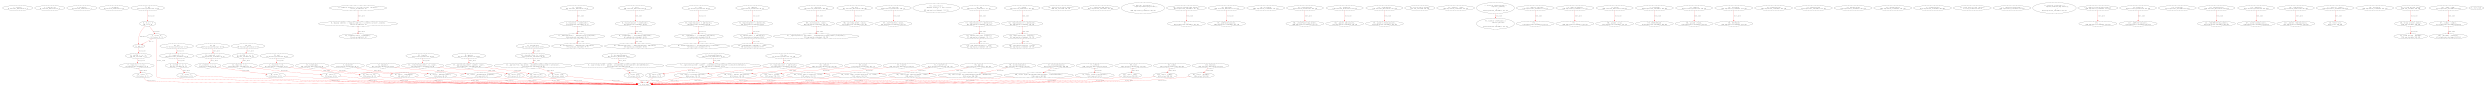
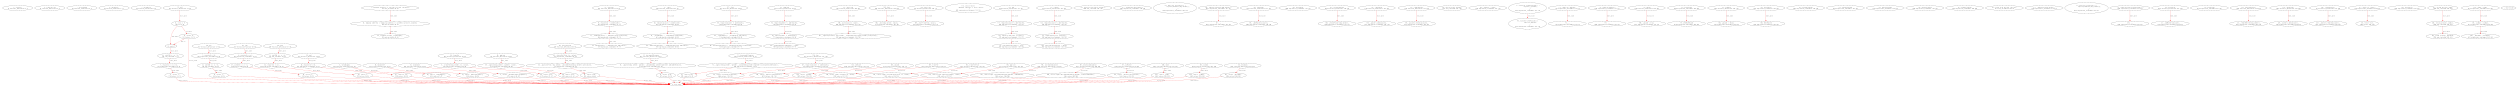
node "5_ totalSupply 62-function_definition-6-6": added
